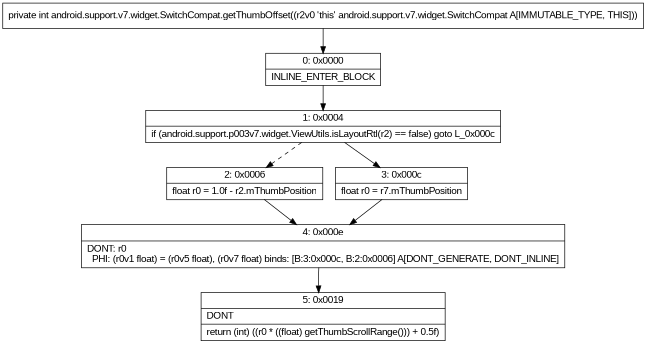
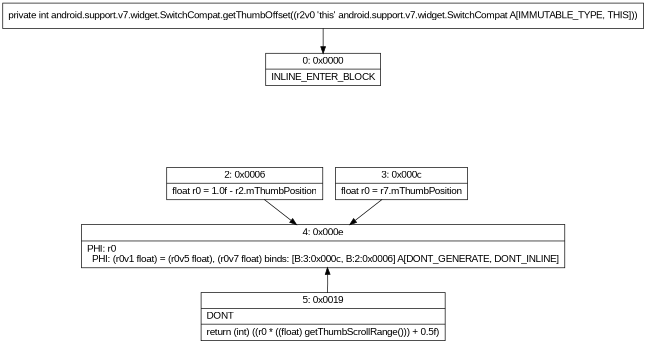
node "1: 0x0004": removed
node "4: 0x000e": text "DONT: r0" -> "PHI: r0"
edge "4: 0x000e" -> "5: 0x0019": reversed
